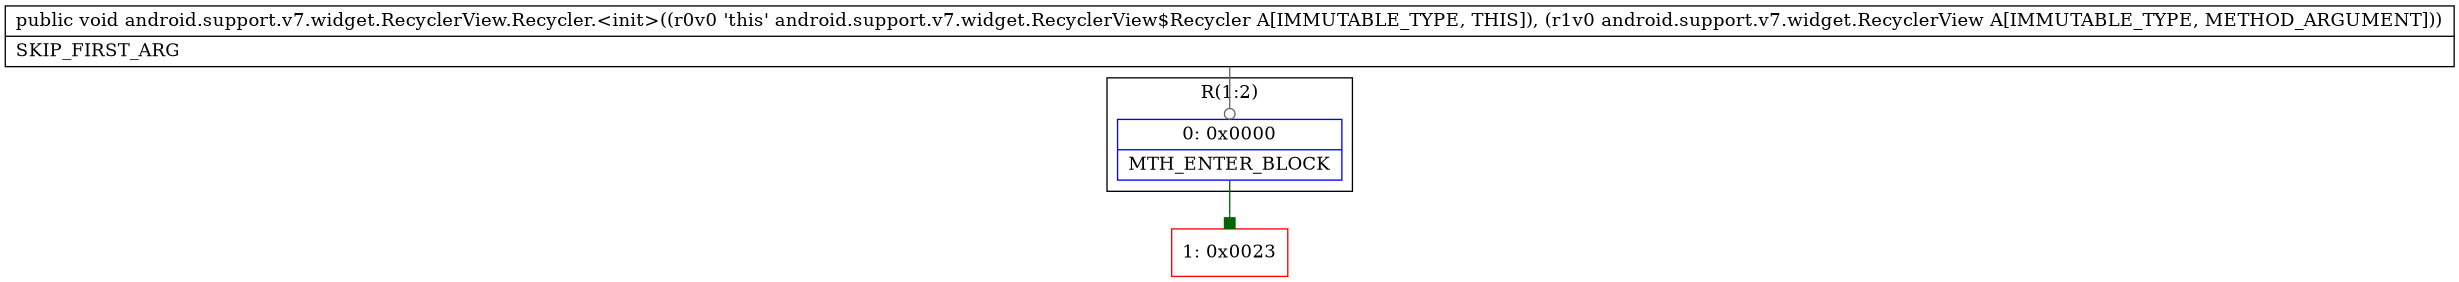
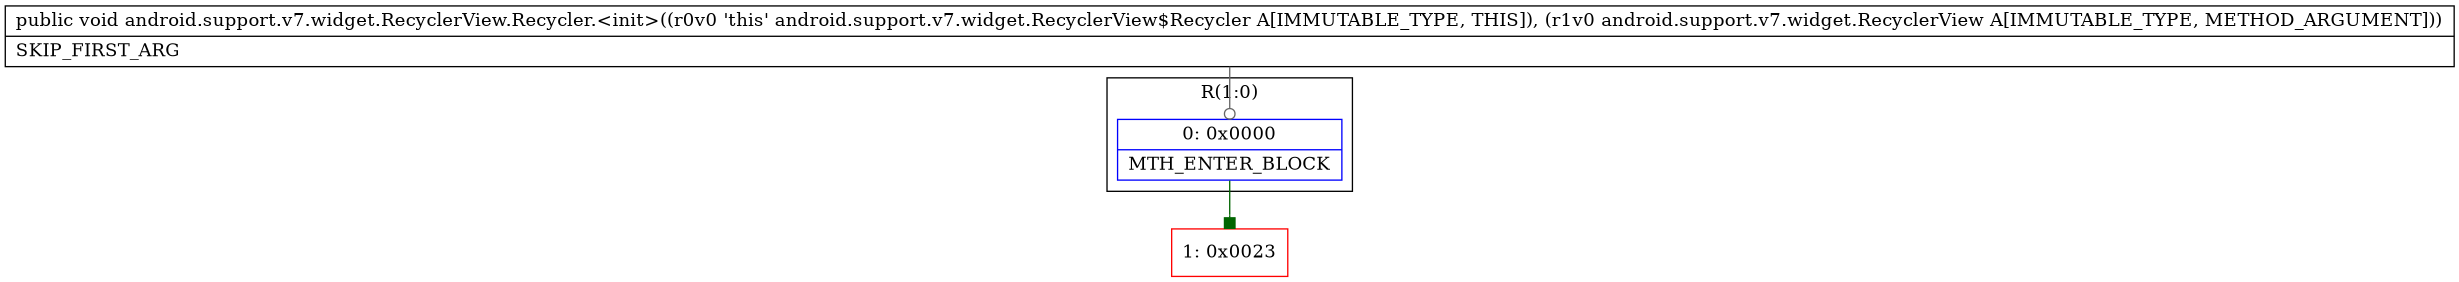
cluster "R(1:2)": label "R(1:2)" -> "R(1:0)"
